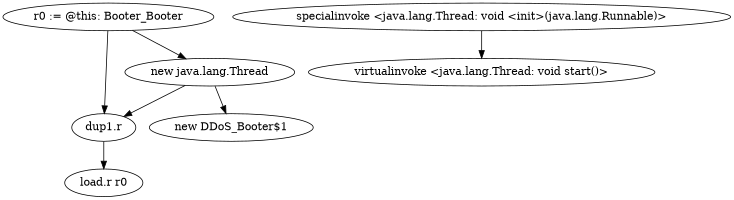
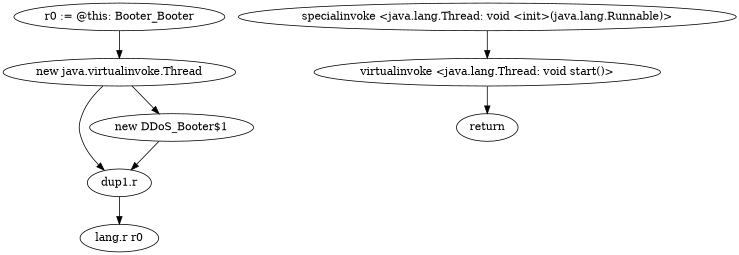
edge "r0 := @this: Booter_Booter" -> "dup1.r": now "new DDoS_Booter$1" -> "dup1.r"
node "new java.lang.Thread": label "new java.lang.Thread" -> "new java.virtualinvoke.Thread"
node "return": added
node "load.r r0": label "load.r r0" -> "lang.r r0"
